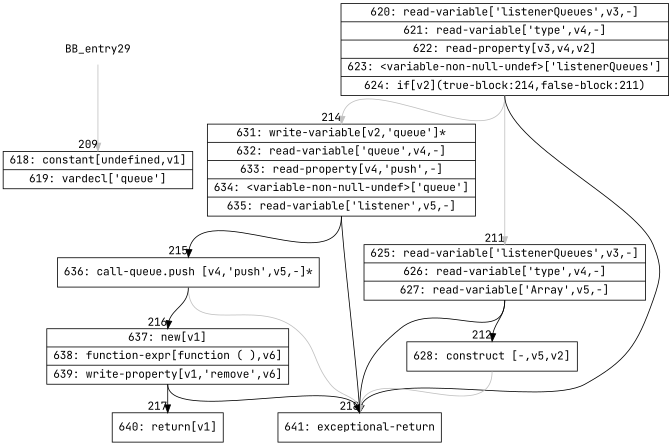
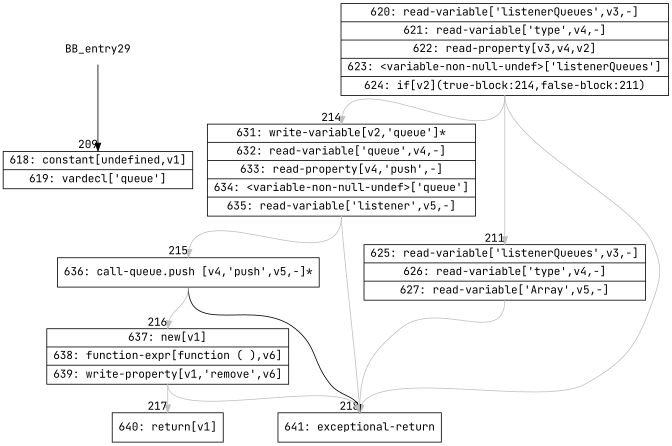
edge "BB_entry29" -> "618: constant[undefined,v1]": color gray -> black
edge "631: write-variable[v2,'queue']*" -> "636: call-queue.push [v4,'push',v5,-]*": color black -> gray
edge "636: call-queue.push [v4,'push',v5,-]*" -> "637: new[v1]": color black -> gray
edge "631: write-variable[v2,'queue']*" -> "641: exceptional-return": color black -> gray
edge "625: read-variable['listenerQueues',v3,-]" -> "641: exceptional-return": color black -> gray
edge "636: call-queue.push [v4,'push',v5,-]*" -> "641: exceptional-return": color gray -> black
edge "620: read-variable['listenerQueues',v3,-]" -> "641: exceptional-return": color black -> gray
node "628: construct [-,v5,v2]": removed
edge "637: new[v1]" -> "640: return[v1]": color black -> gray
edge "637: new[v1]" -> "641: exceptional-return": color black -> gray
